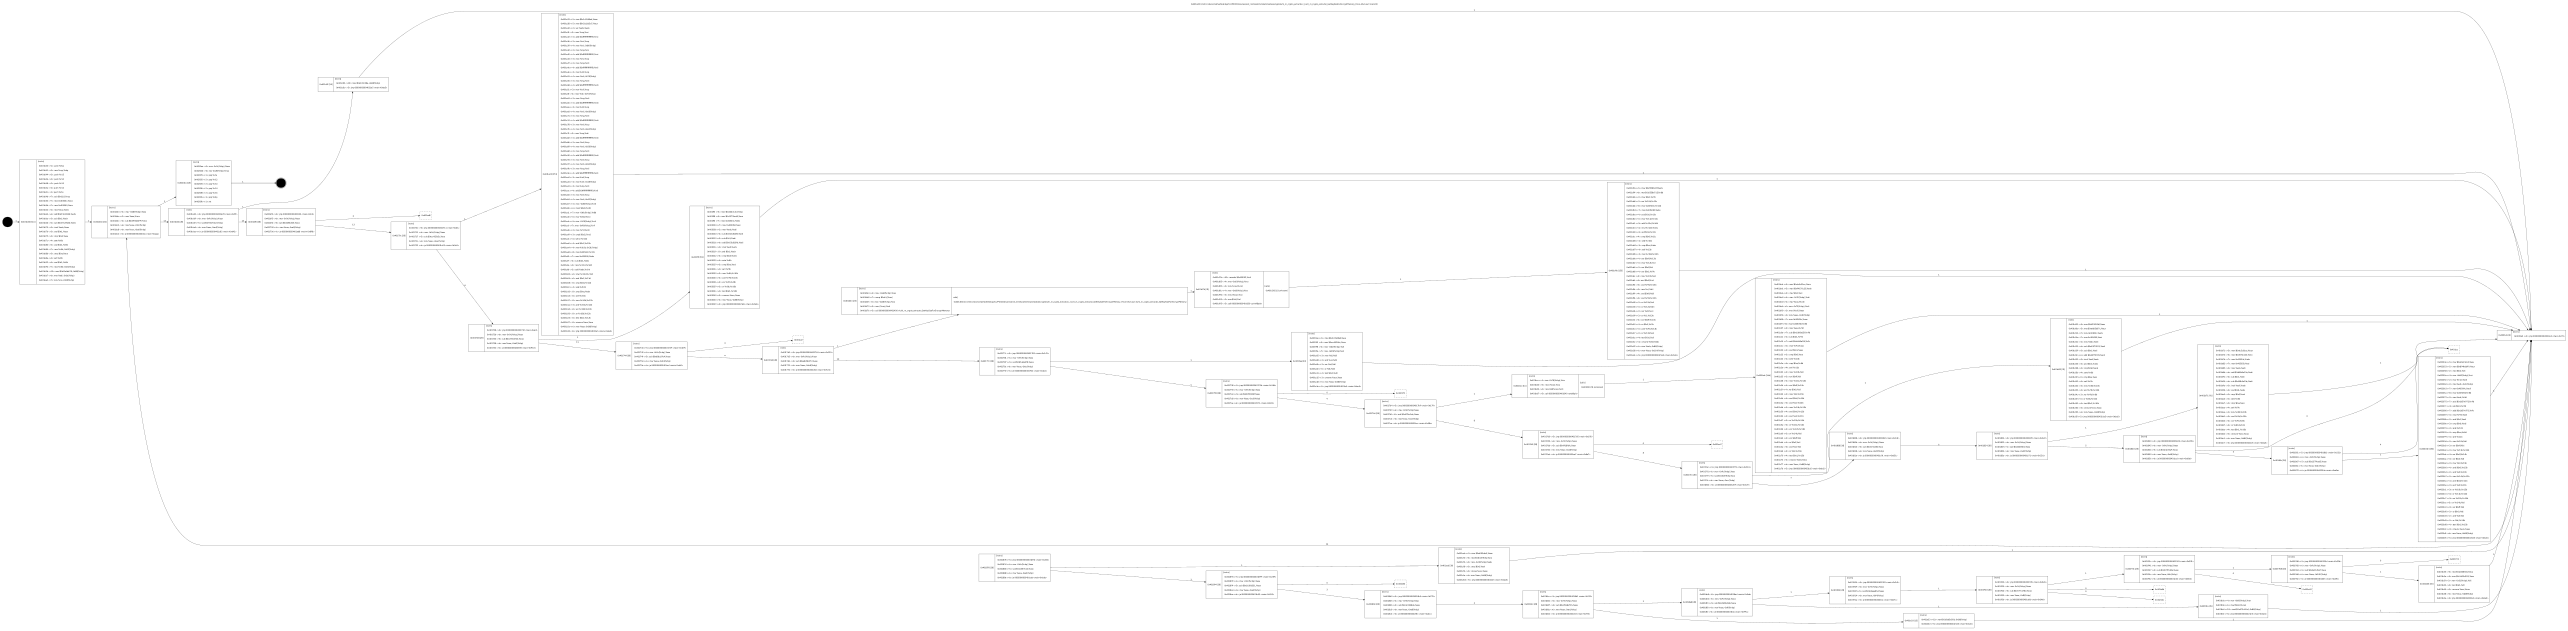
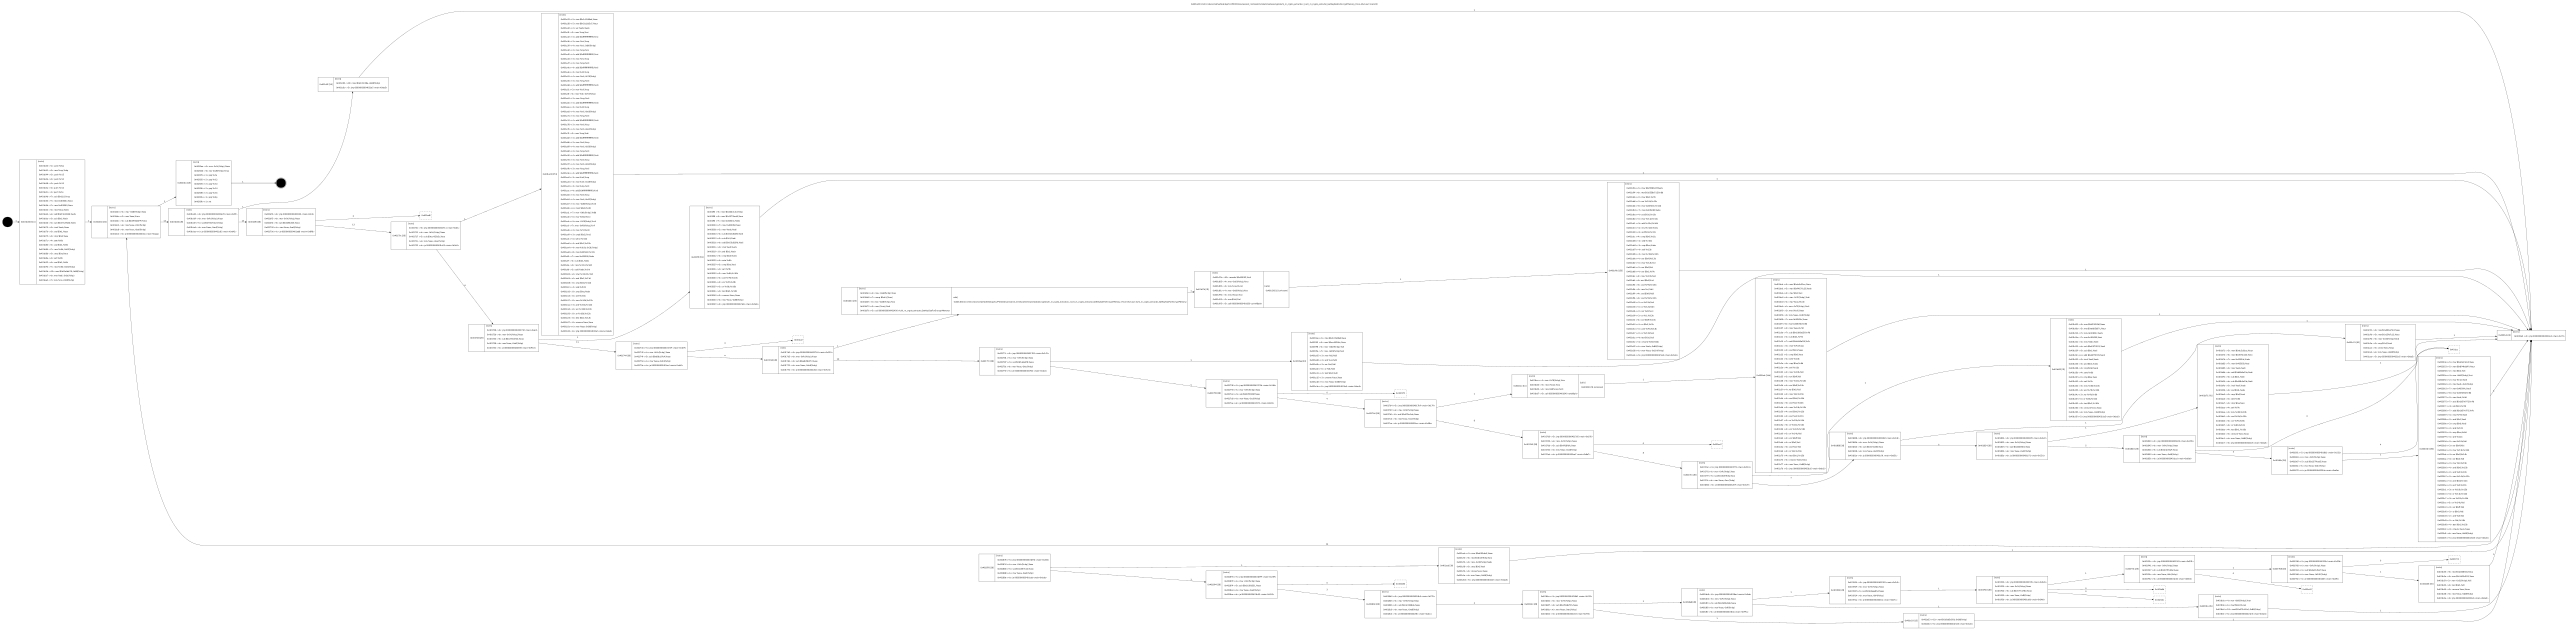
node "0x401c91 [30]": added
